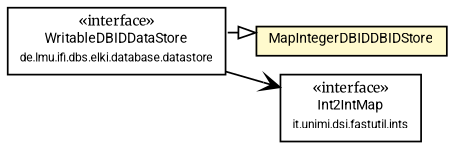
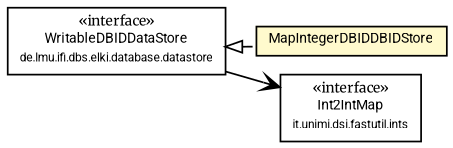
edge "WritableDBIDDataStore" -> "MapIntegerDBIDDBIDStore": reversed
